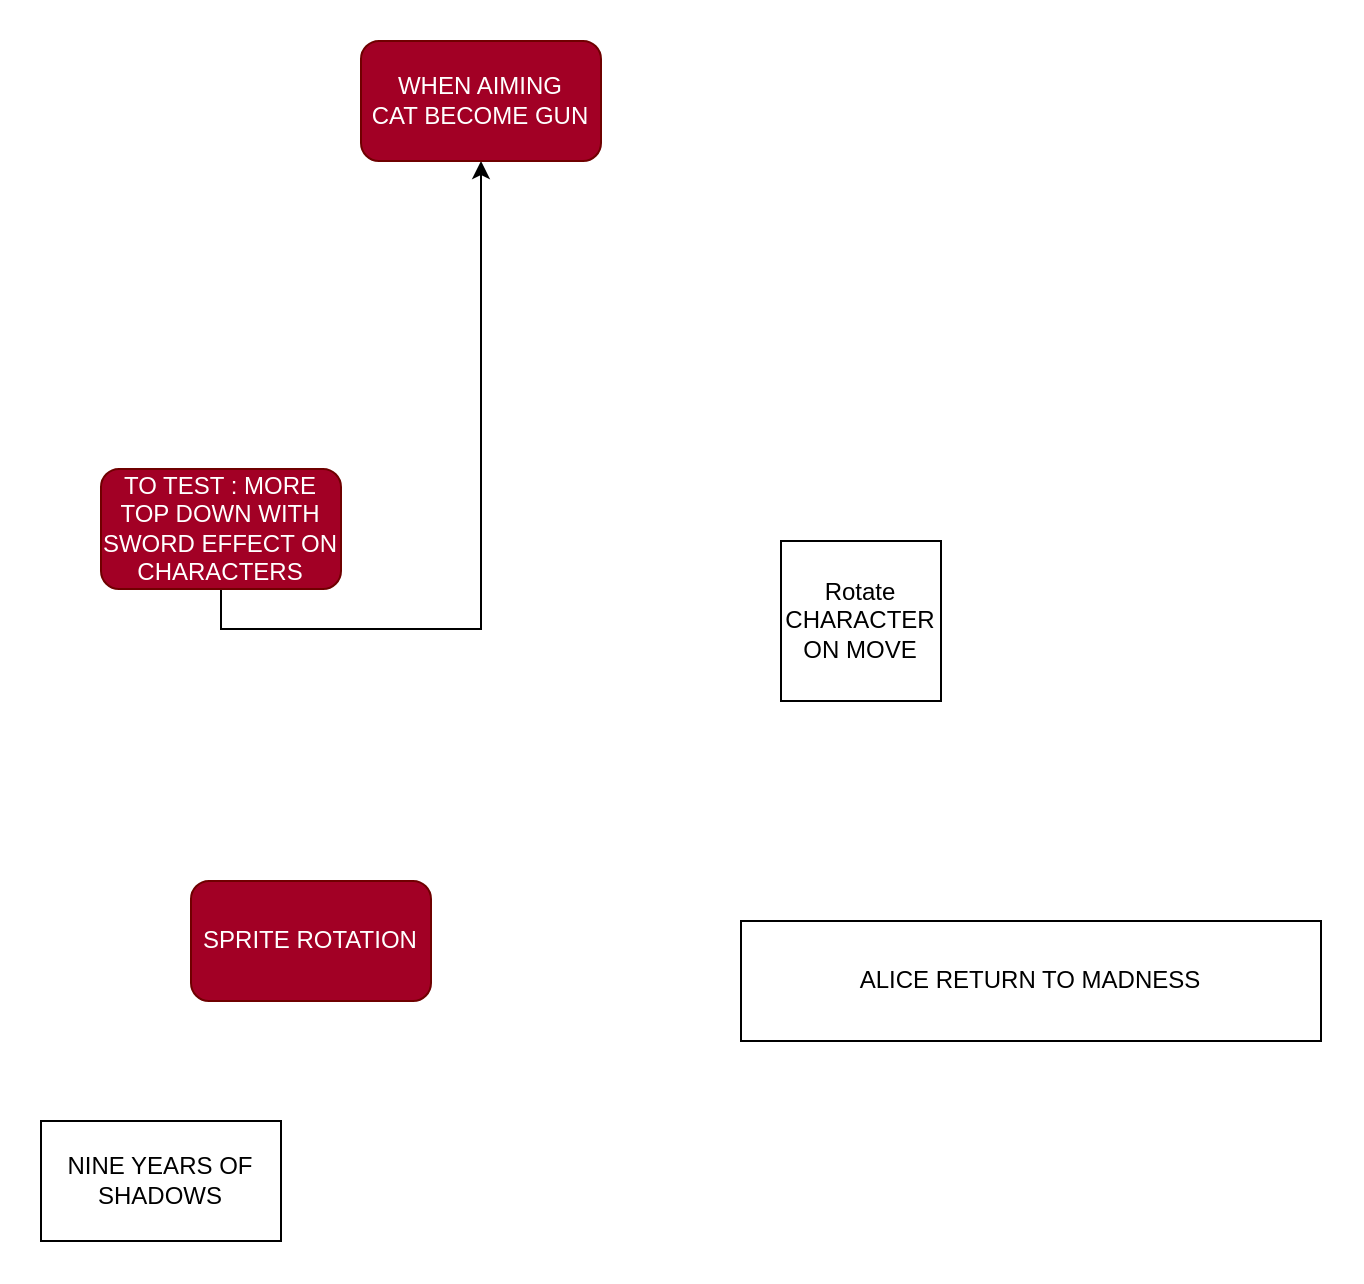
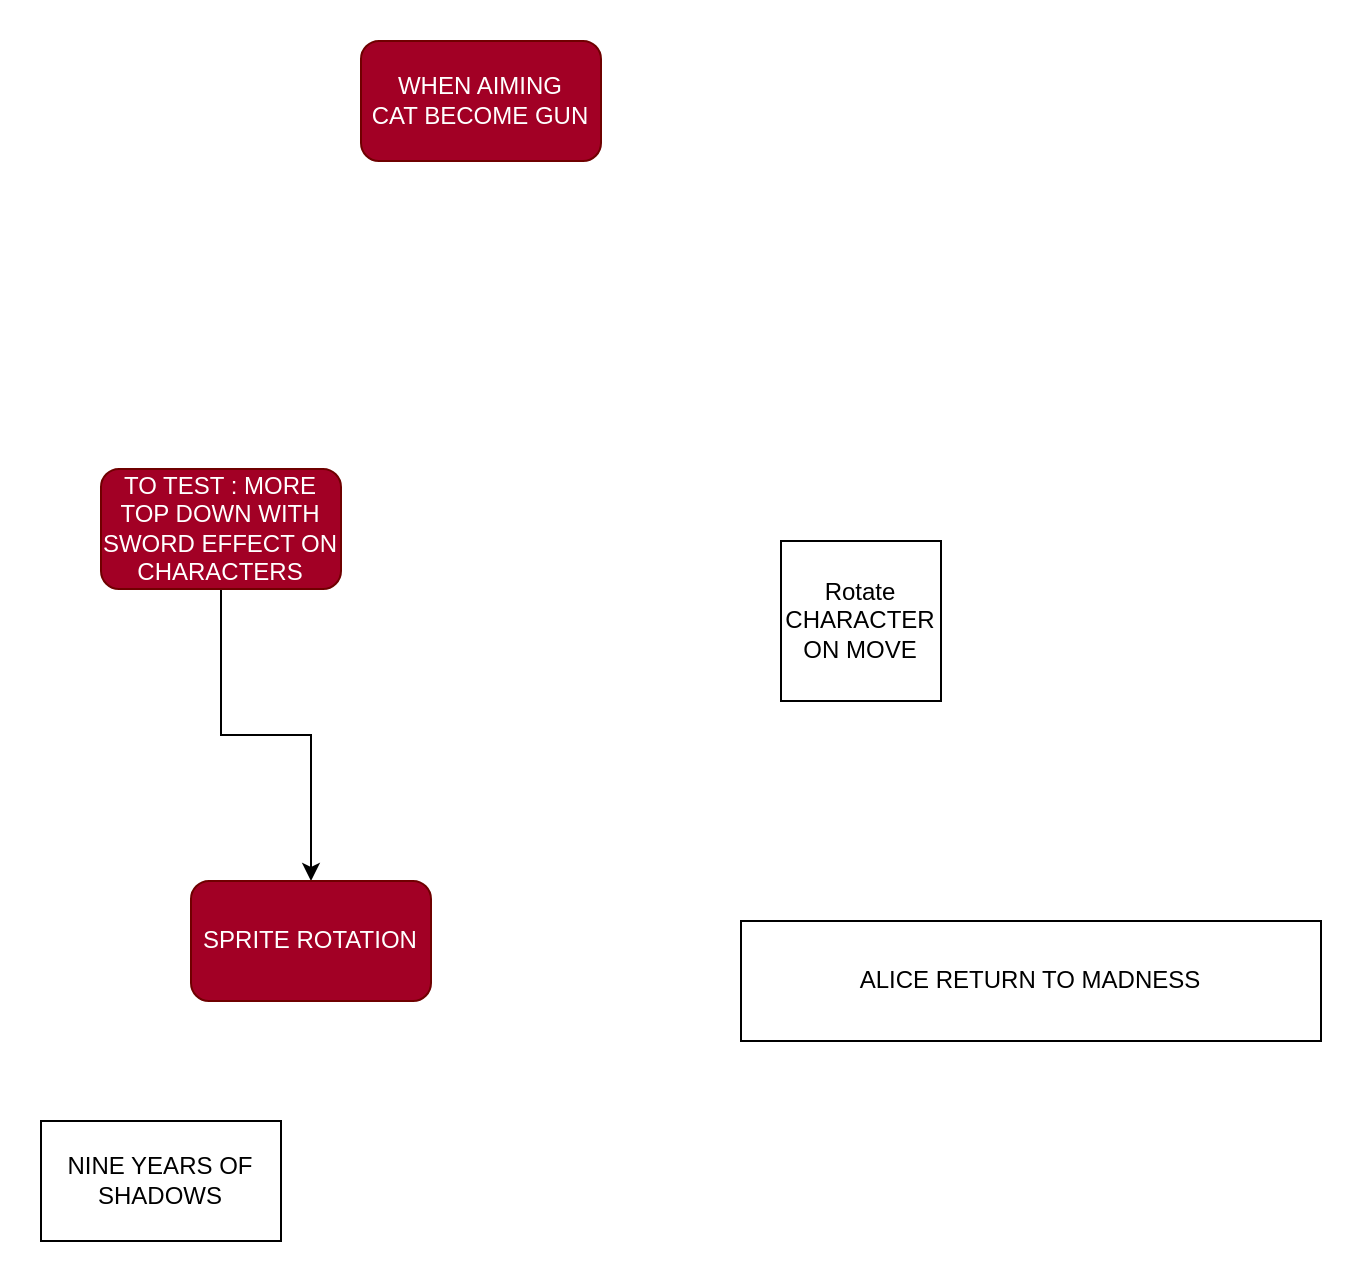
edge "TO TEST : MORE TOP DOWN WITH SWORD EFFECT ON CHARACTERS" -> "WHEN AIMING CAT BECOME GUN": now "TO TEST : MORE TOP DOWN WITH SWORD EFFECT ON CHARACTERS" -> "SPRITE ROTATION"
